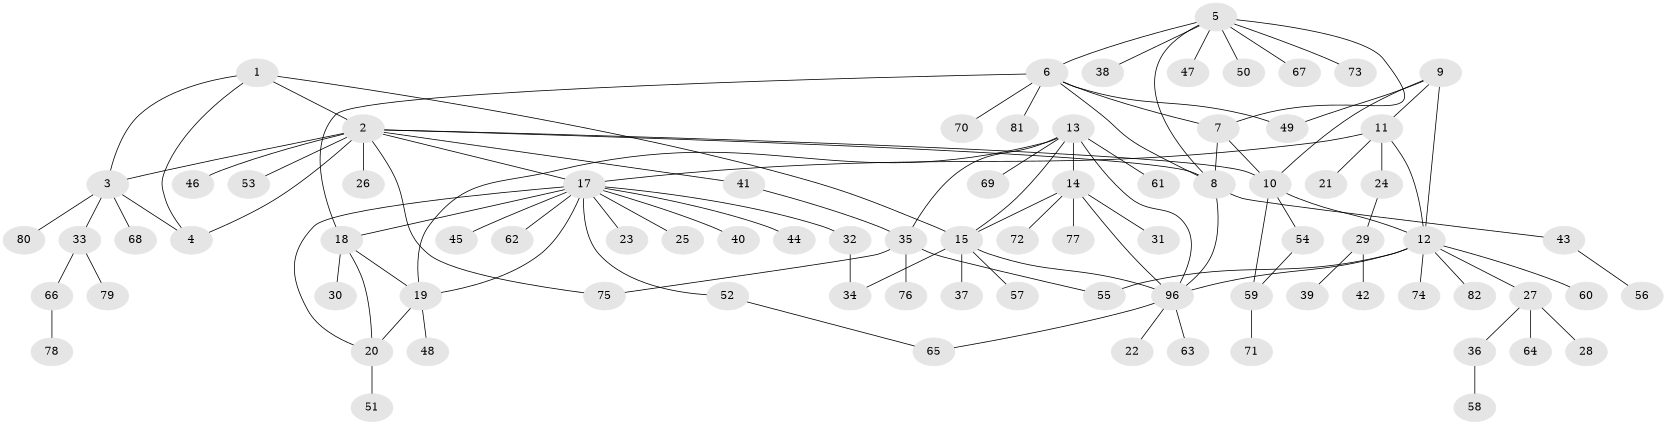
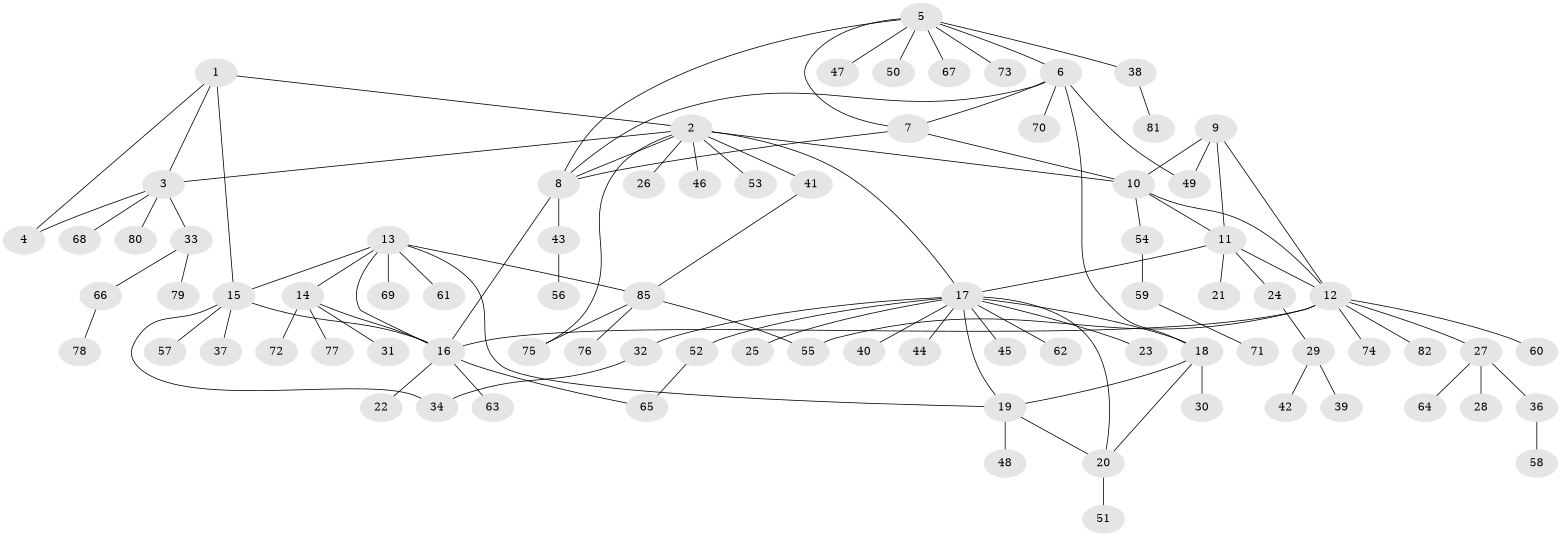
edge "6" -- "81": now "38" -- "81"
edge "2" -- "4": removed
edge "14" -- "15": removed
node "35": label "35" -> "85"
edge "10" -- "59": now "10" -- "11"
node "96": label "96" -> "16"
